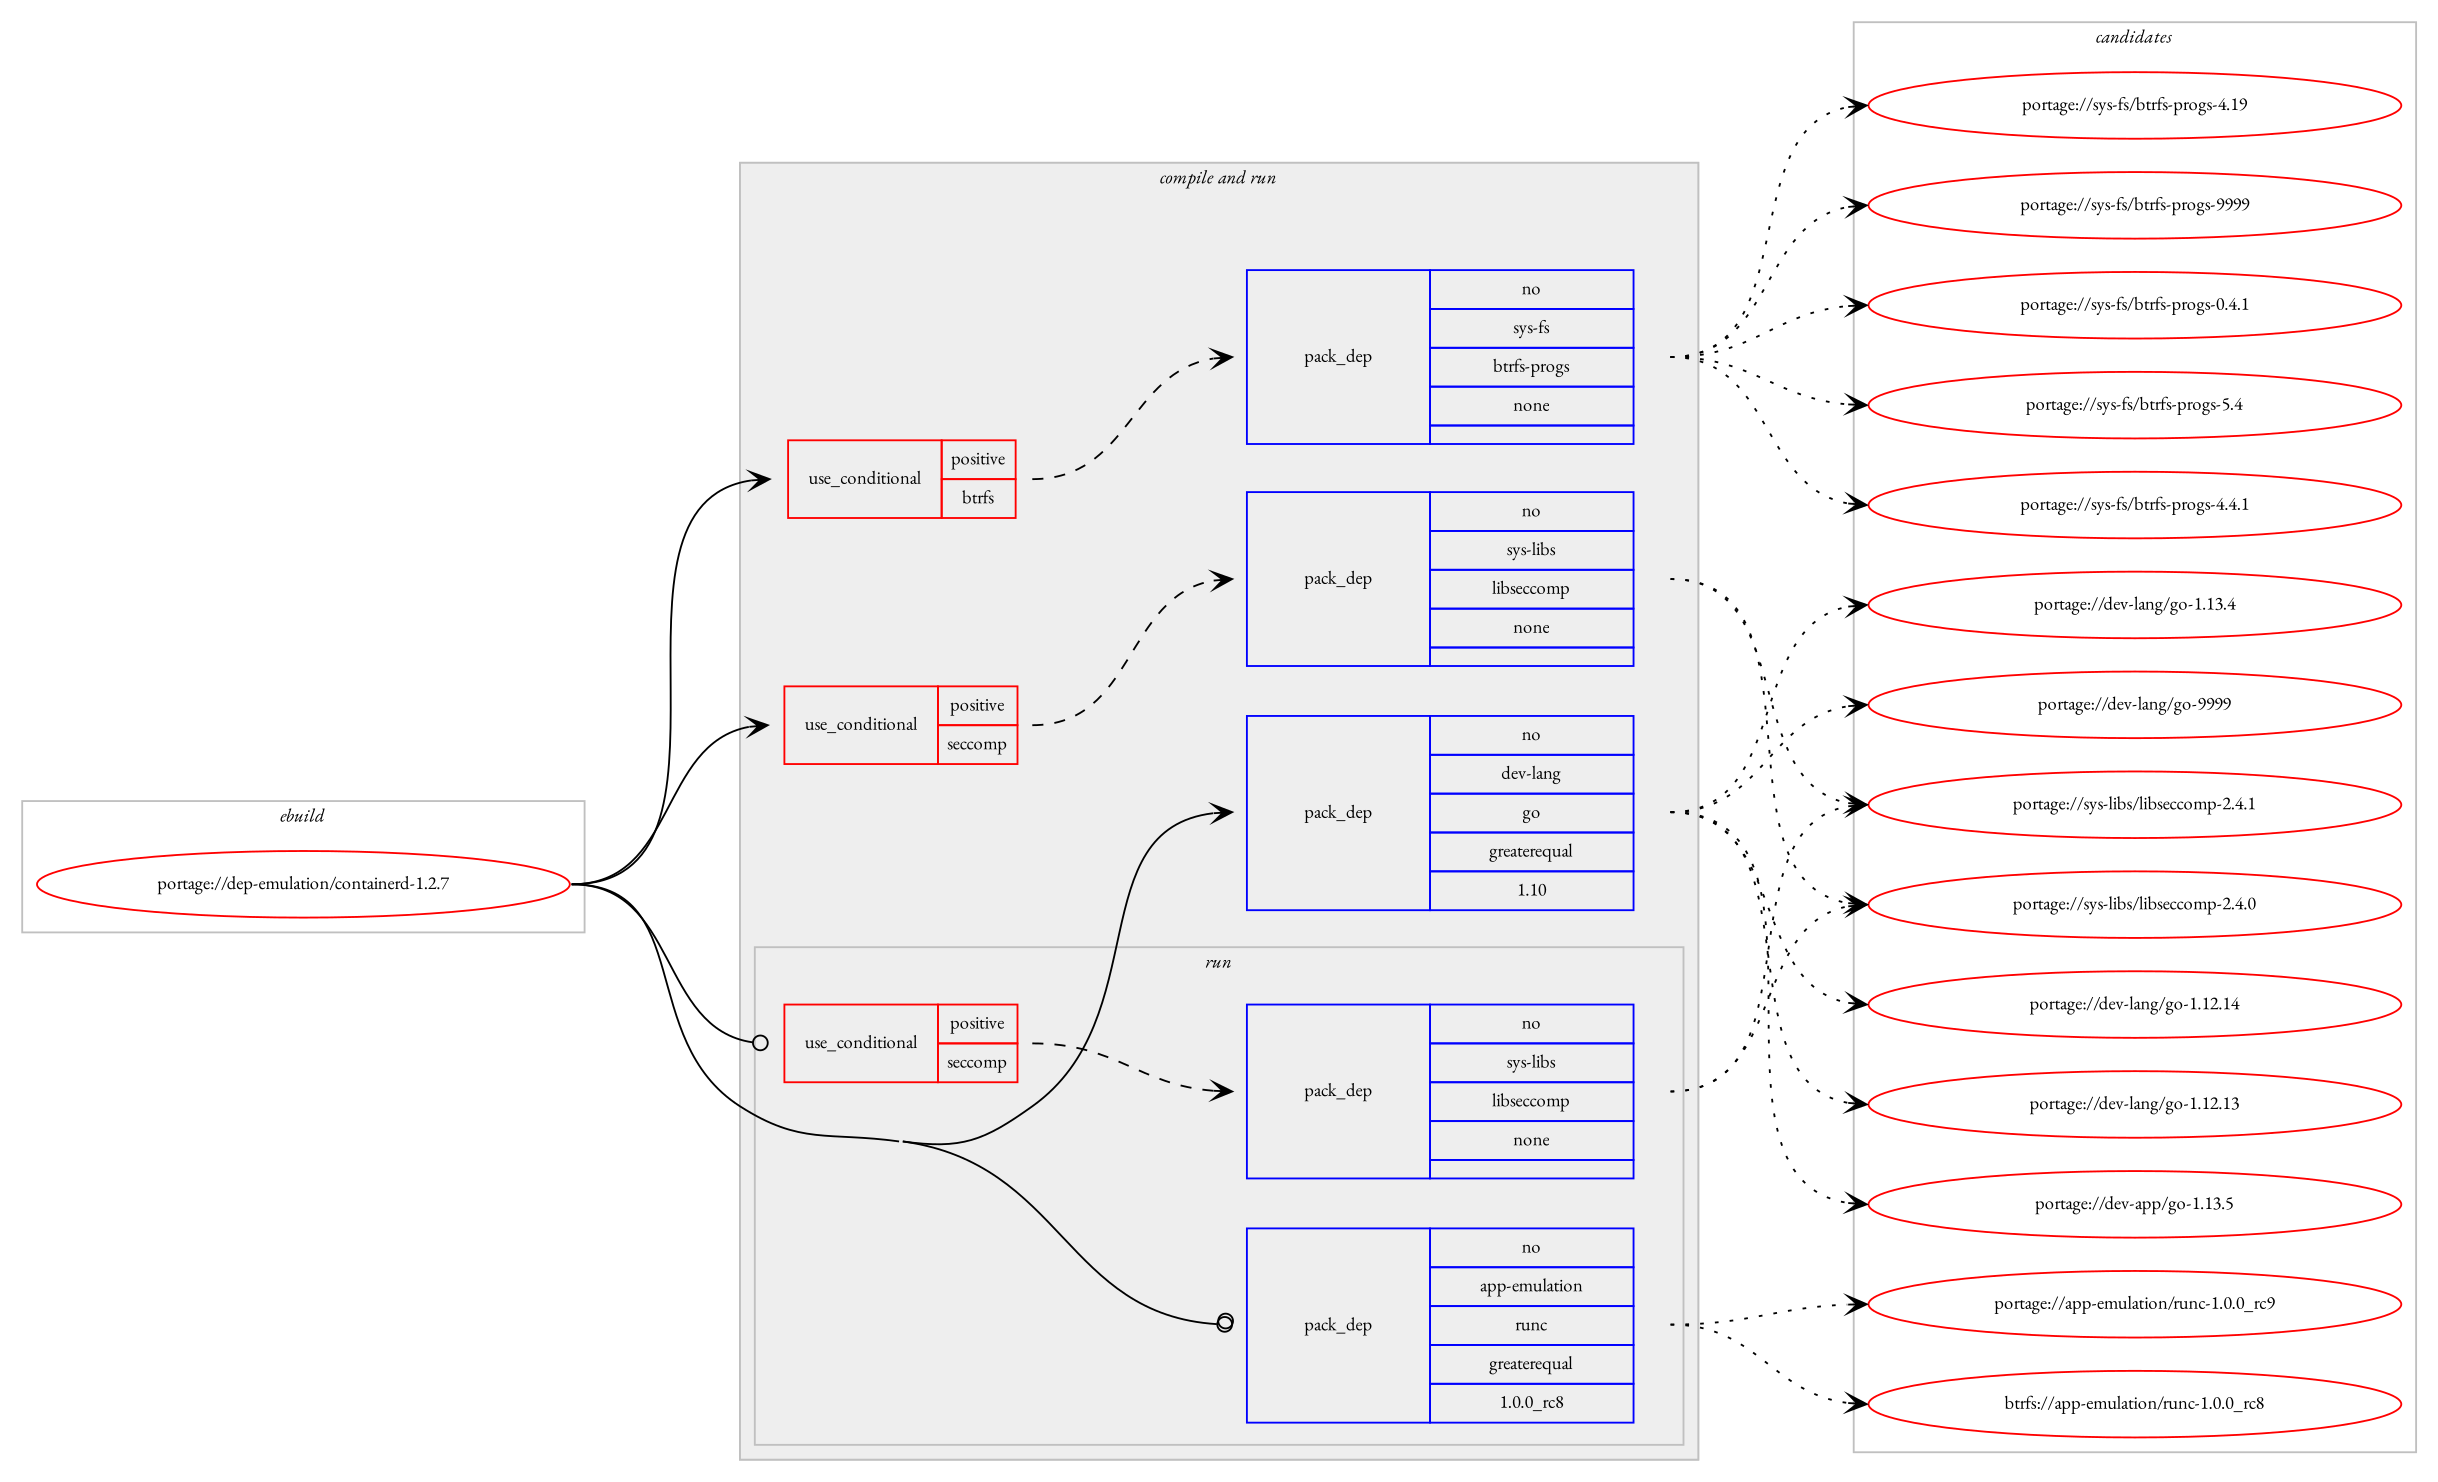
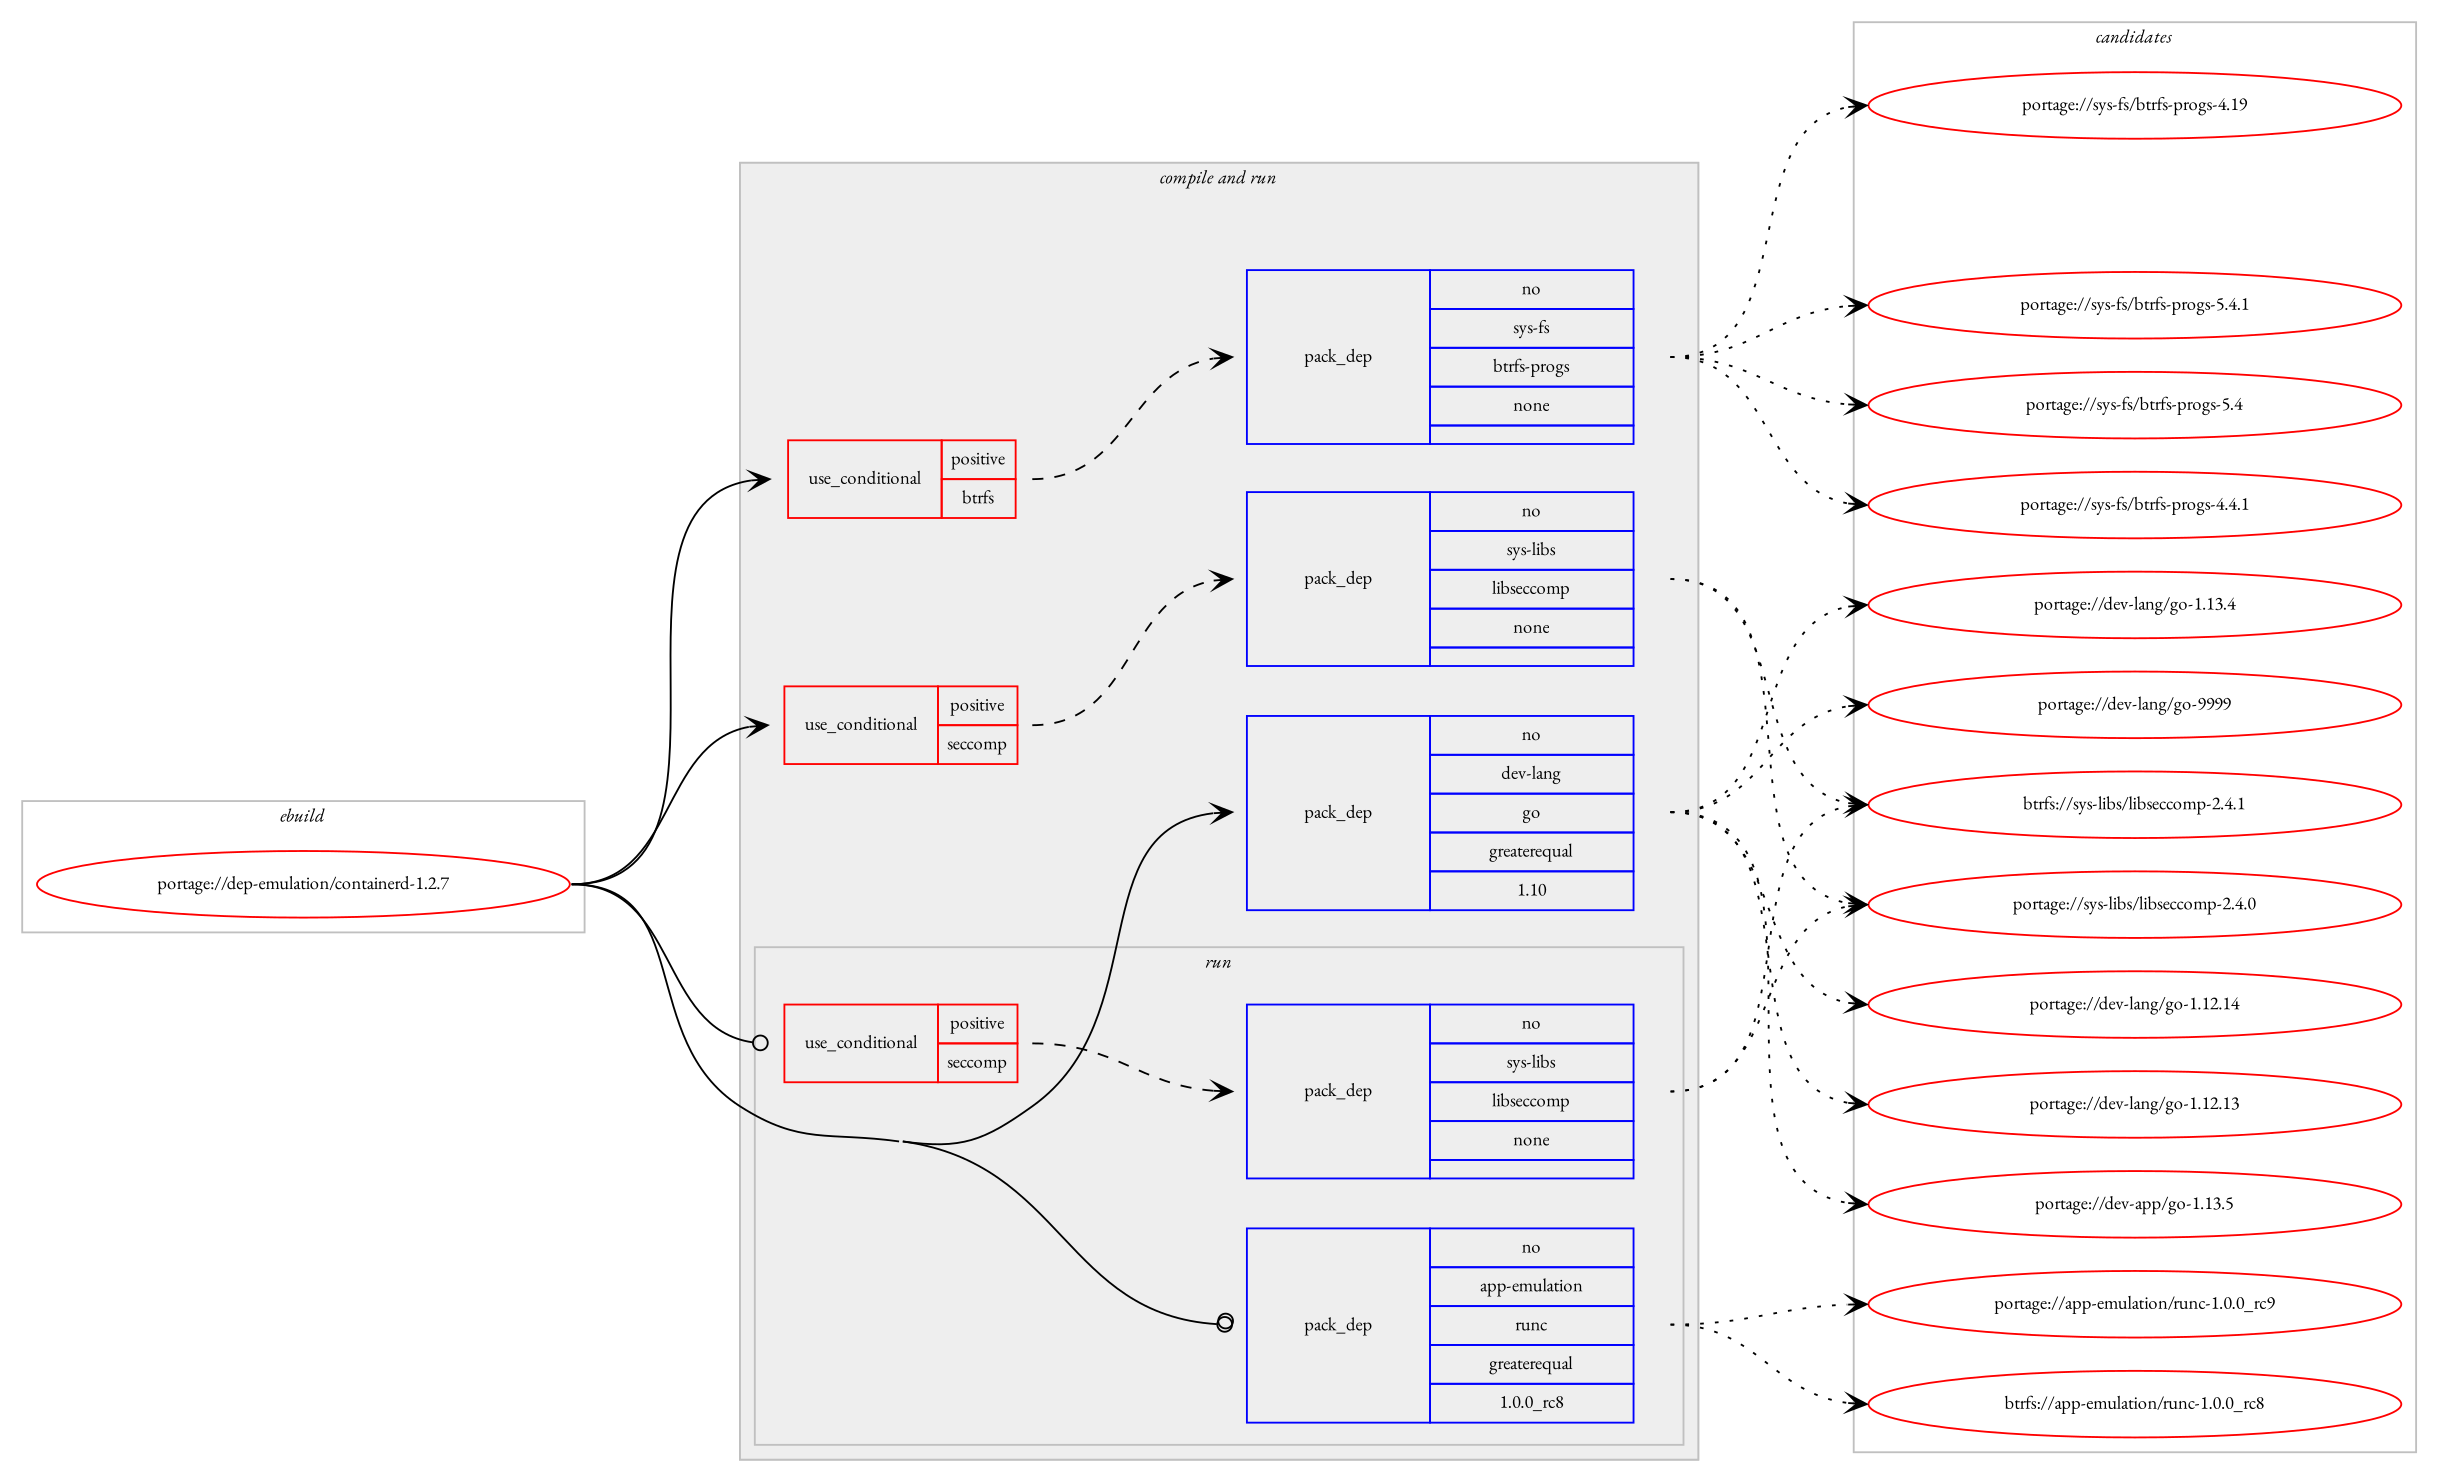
node "portage://sys-fs/btrfs-progs-9999": removed
node "portage://sys-fs/btrfs-progs-0.4.1": label "portage://sys-fs/btrfs-progs-0.4.1" -> "portage://sys-fs/btrfs-progs-5.4.1"
node "portage://sys-libs/libseccomp-2.4.1": label "portage://sys-libs/libseccomp-2.4.1" -> "btrfs://sys-libs/libseccomp-2.4.1"
